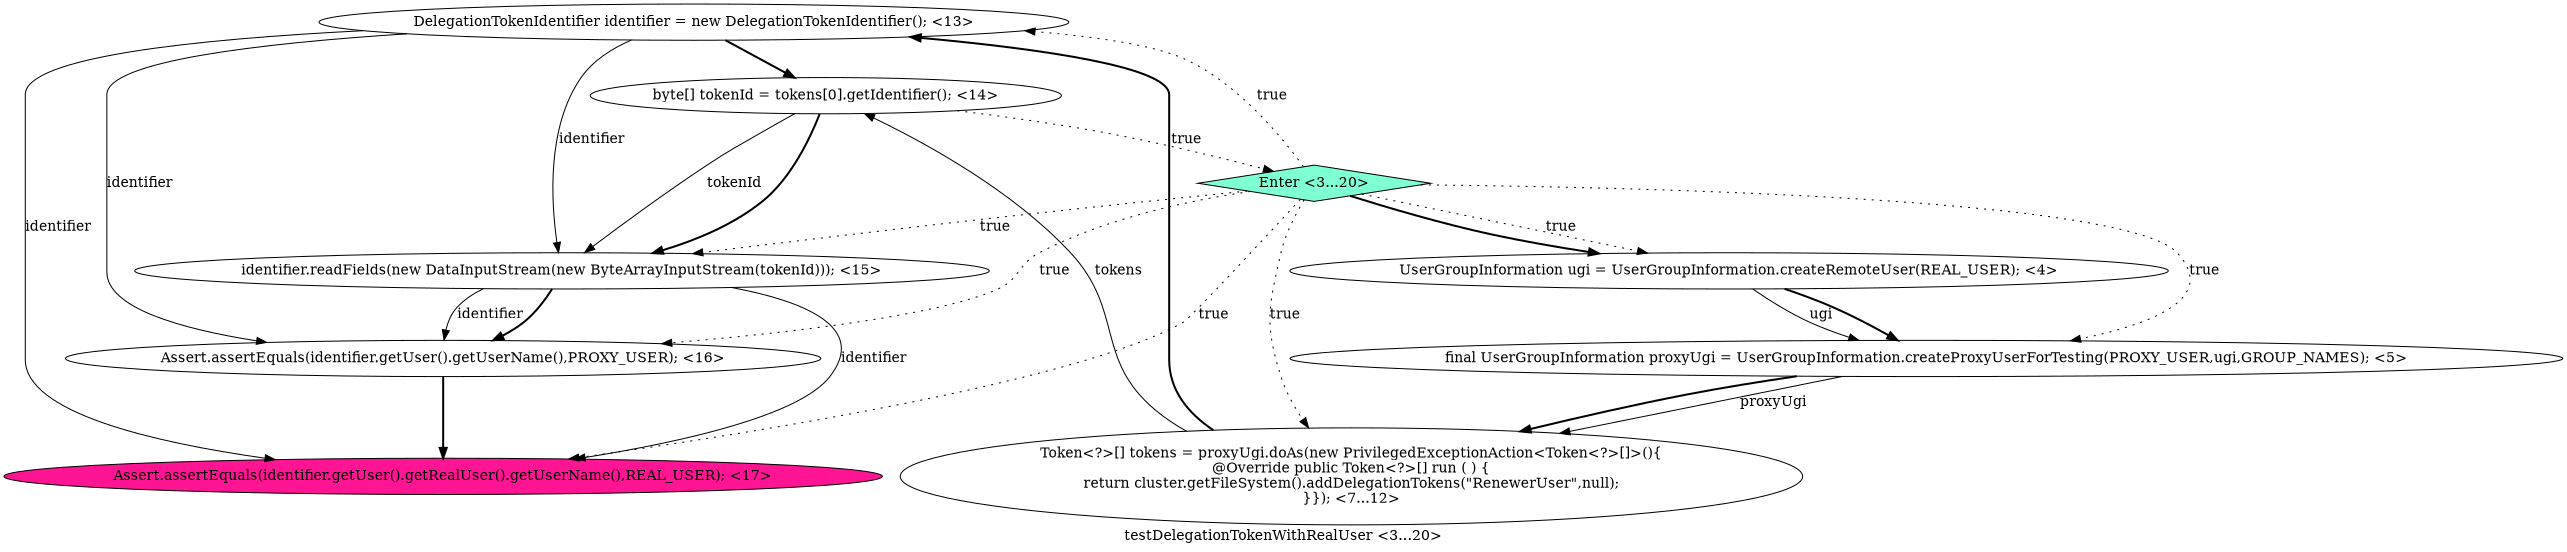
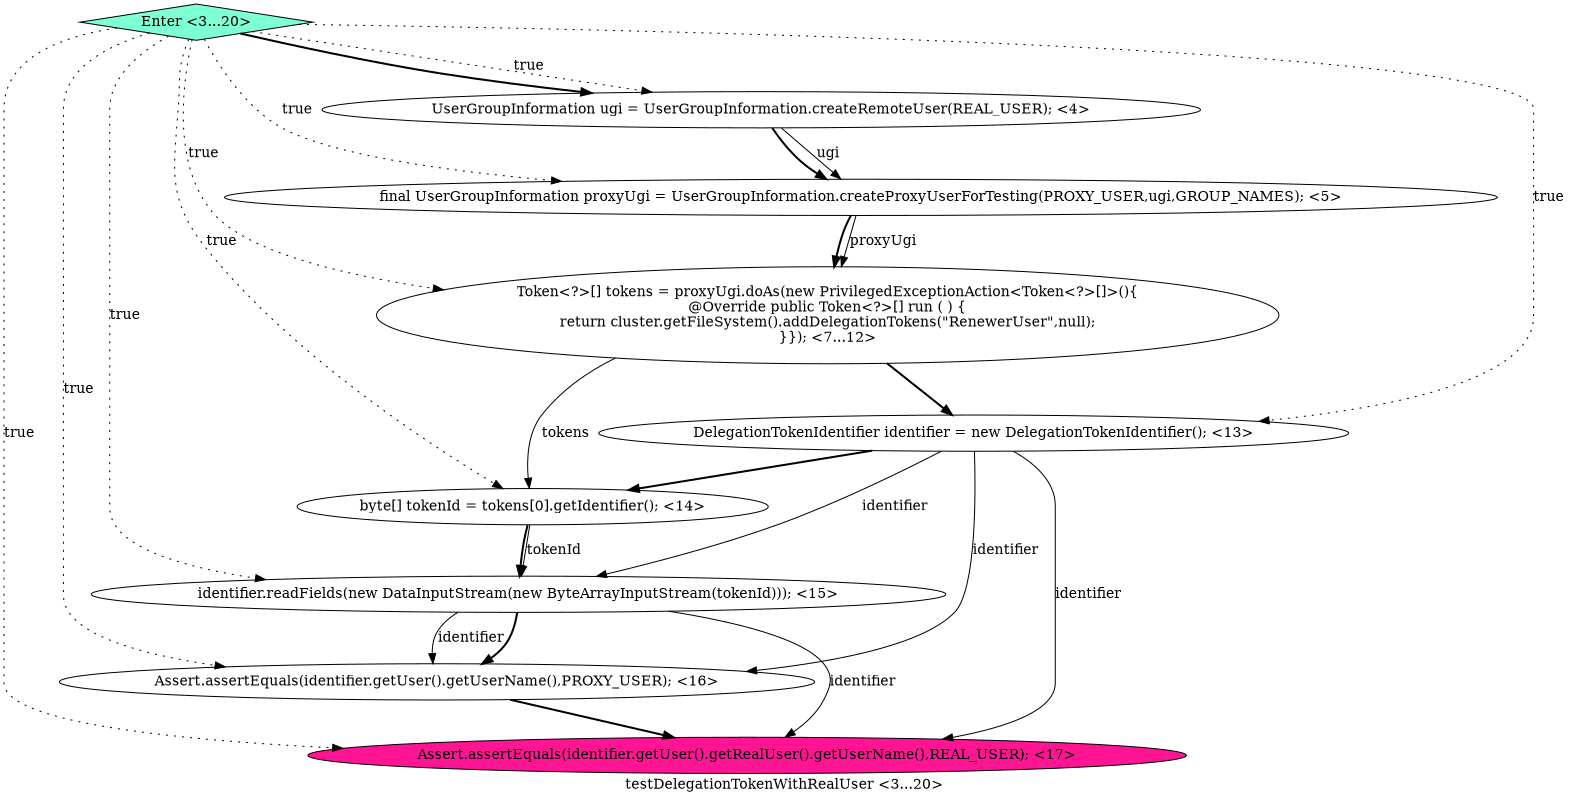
edge "byte[] tokenId = tokens[0].getIdentifier(); <14>" -> "Enter <3...20>": reversed
